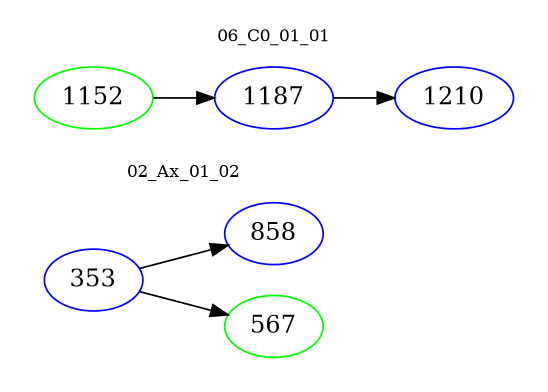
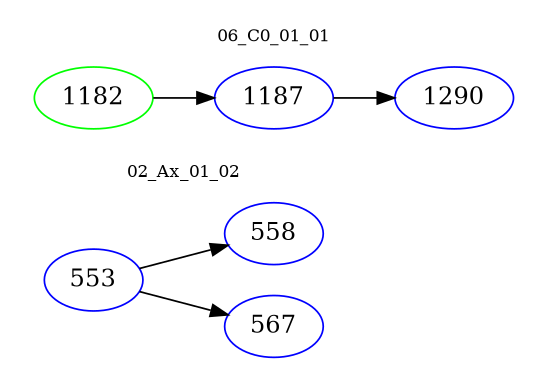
node "1152": label "1152" -> "1182"
node "1210": label "1210" -> "1290"
node "858": label "858" -> "558"
node "353": label "353" -> "553"
node "567": color green -> blue
